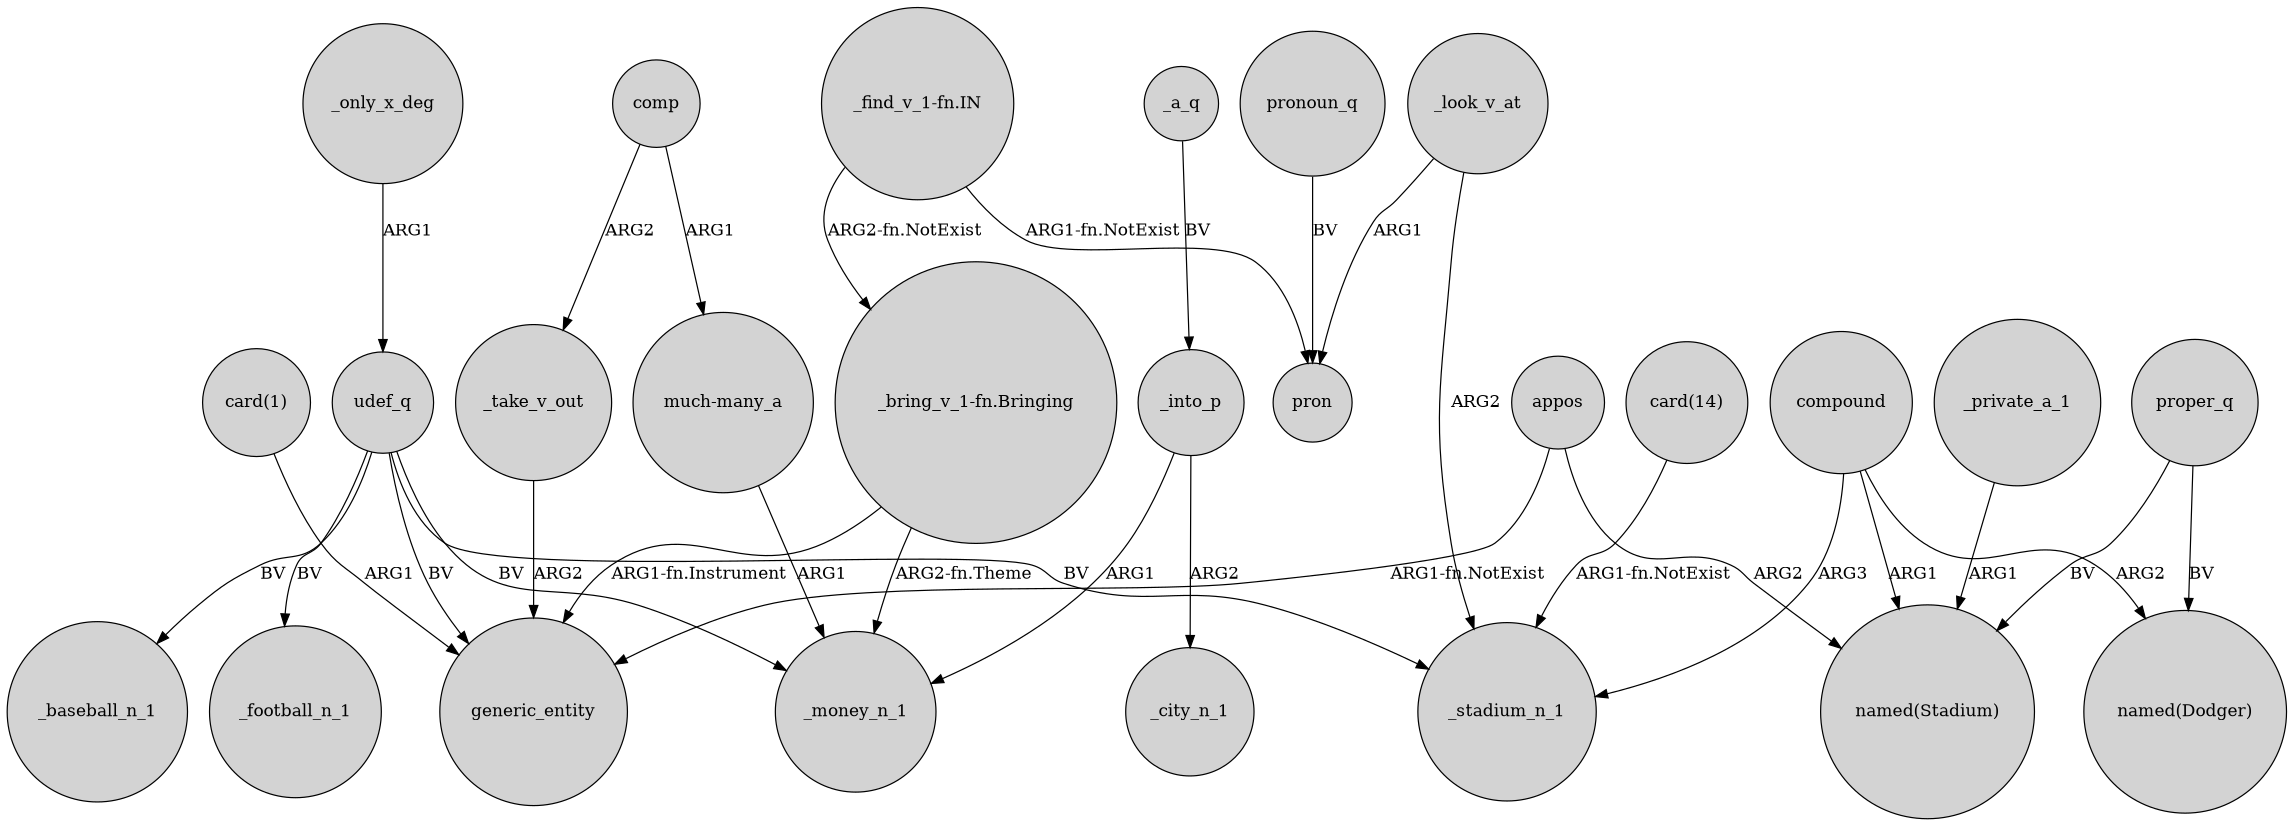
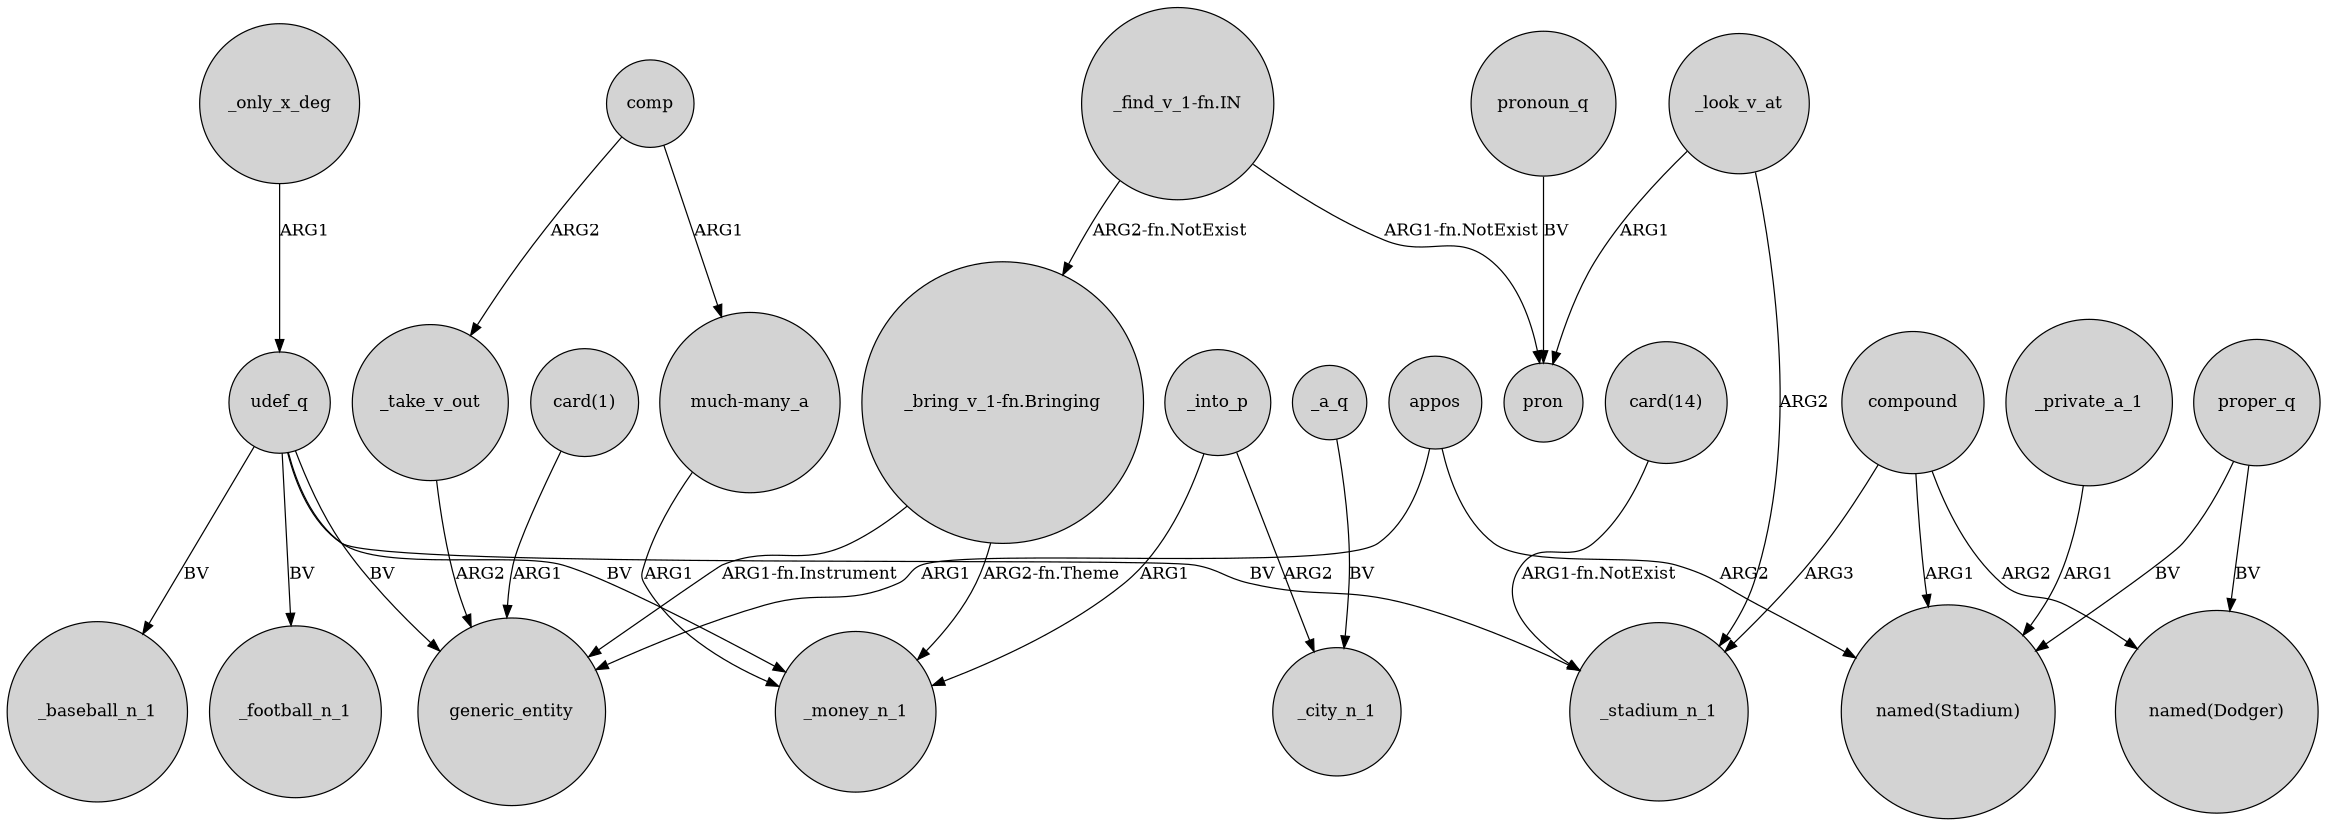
edge "_a_q" -> "_into_p": now "_a_q" -> "_city_n_1"
edge "appos" -> "generic_entity": label "ARG1-fn.NotExist" -> "ARG1"
